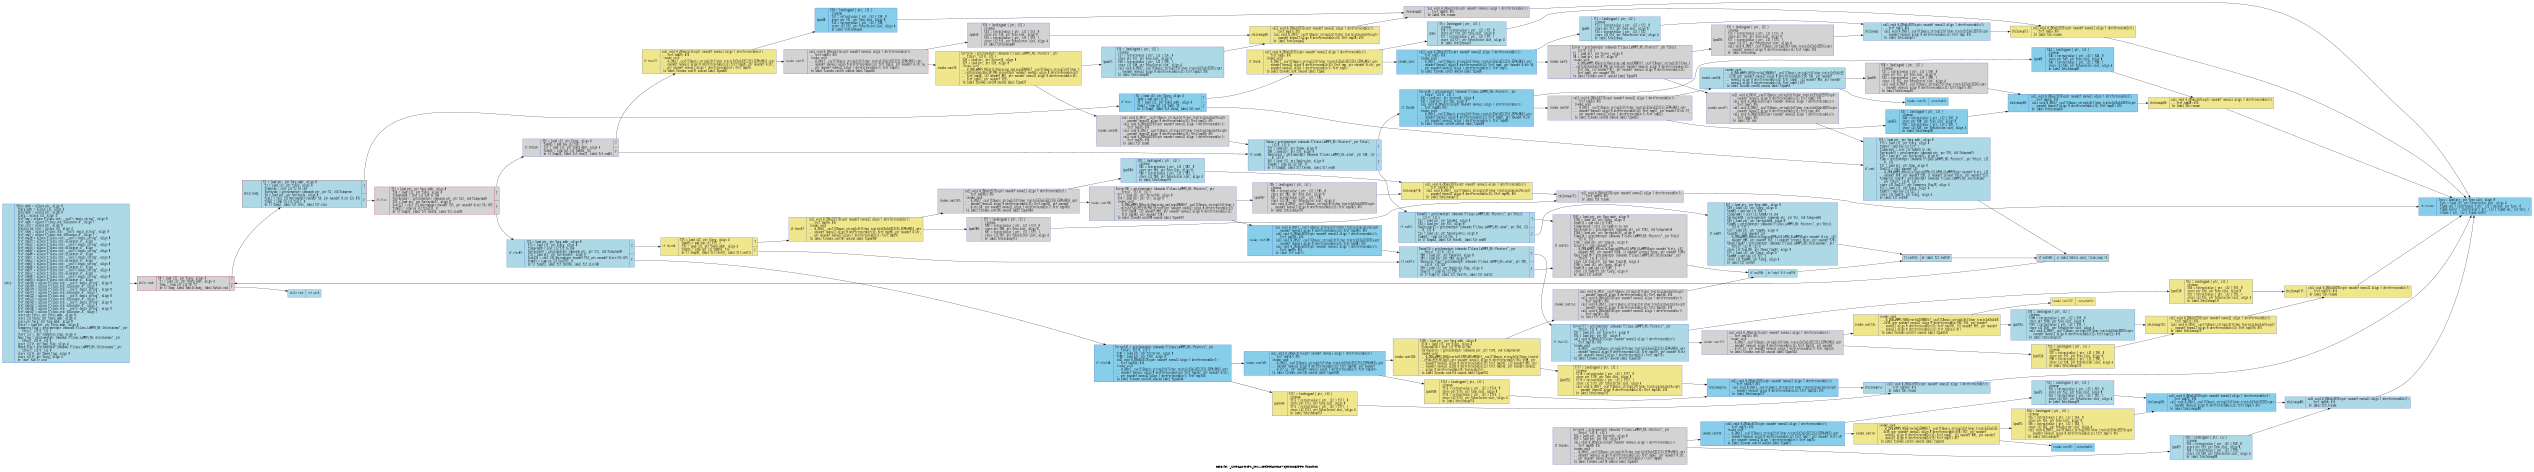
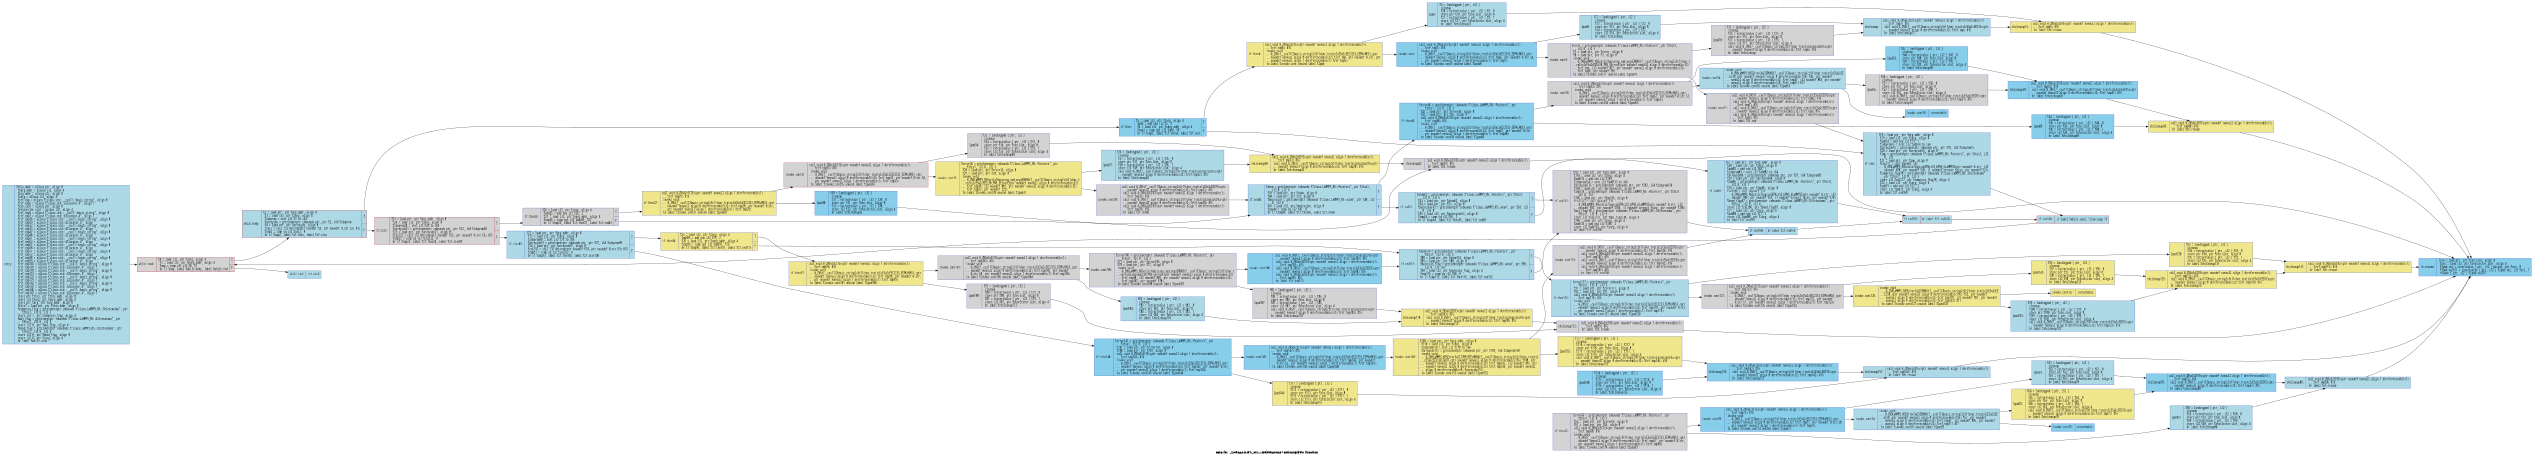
edge "invoke.cont145:" -> "lpad148:": removed
node "lpad148:": fillcolor khaki -> skyblue
node "invoke.cont74:": fillcolor khaki -> lightblue
